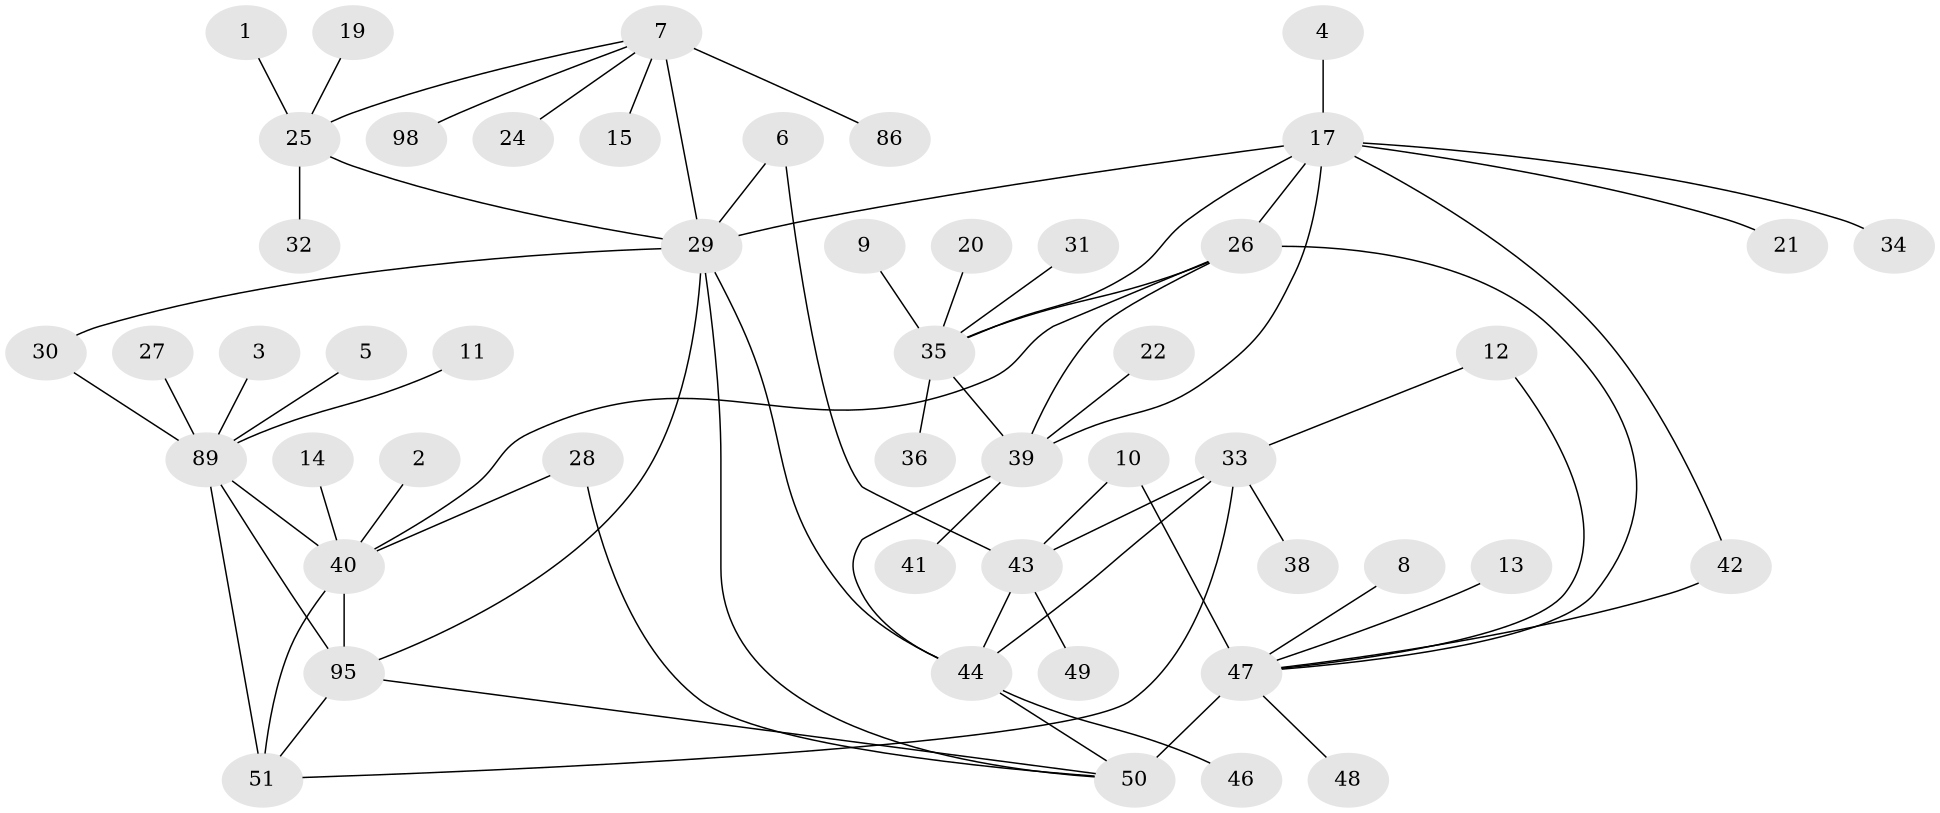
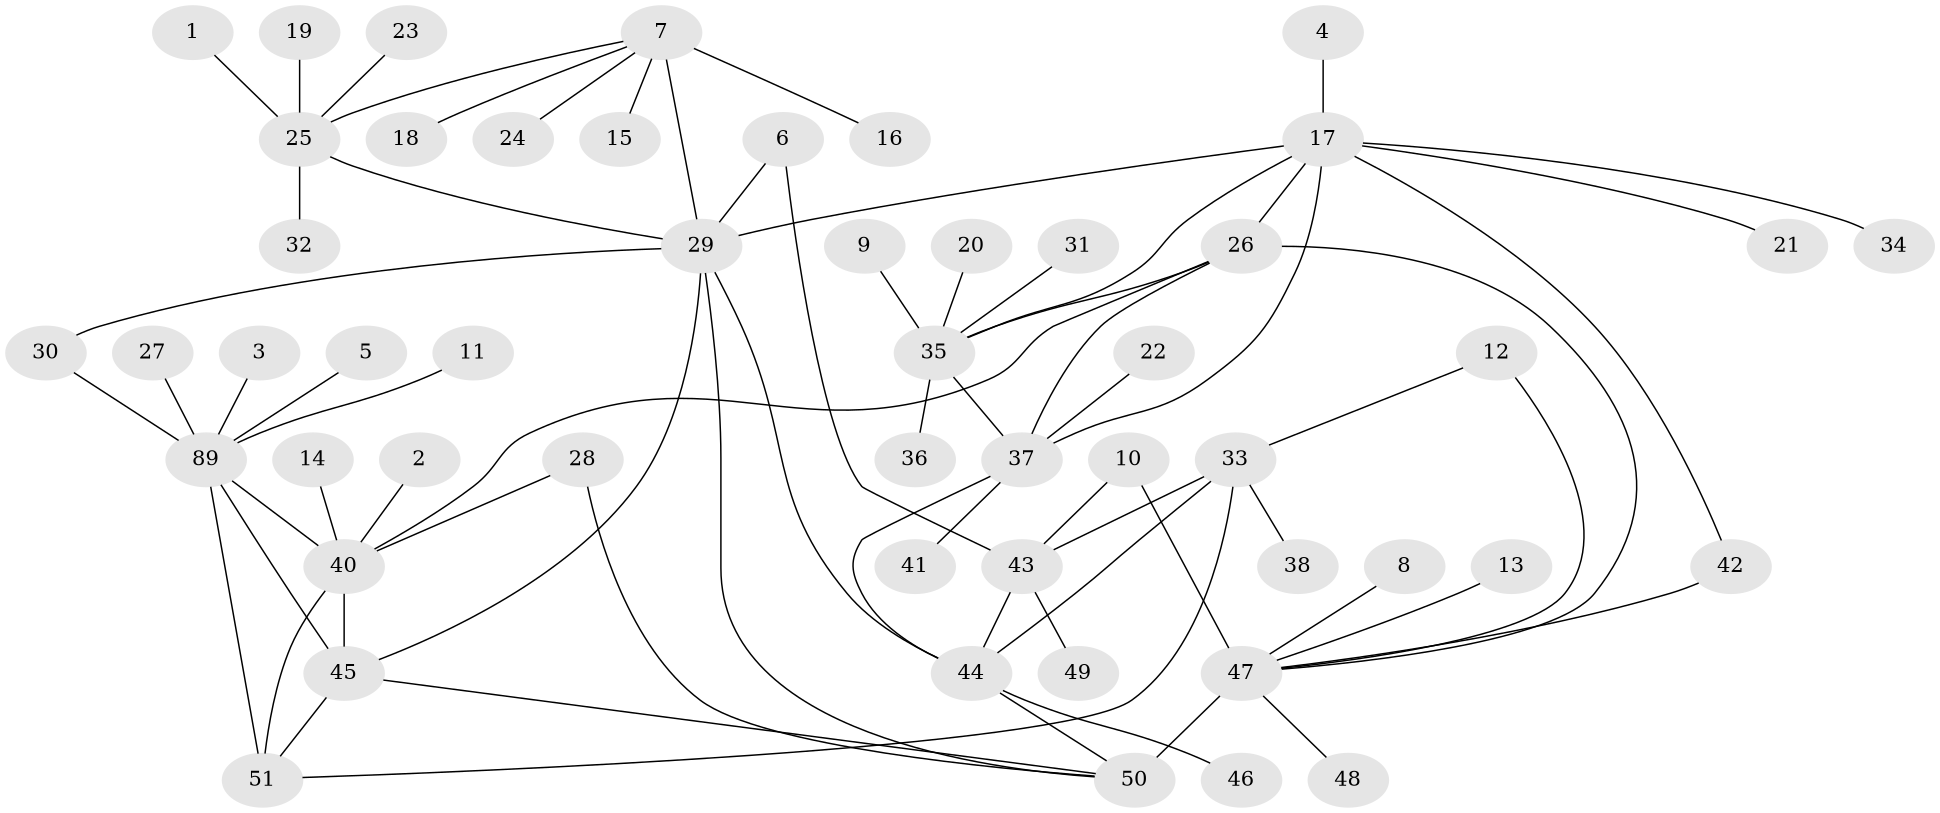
node "23": added
node "98": label "98" -> "18"
node "86": label "86" -> "16"
node "39": label "39" -> "37"
node "95": label "95" -> "45"
